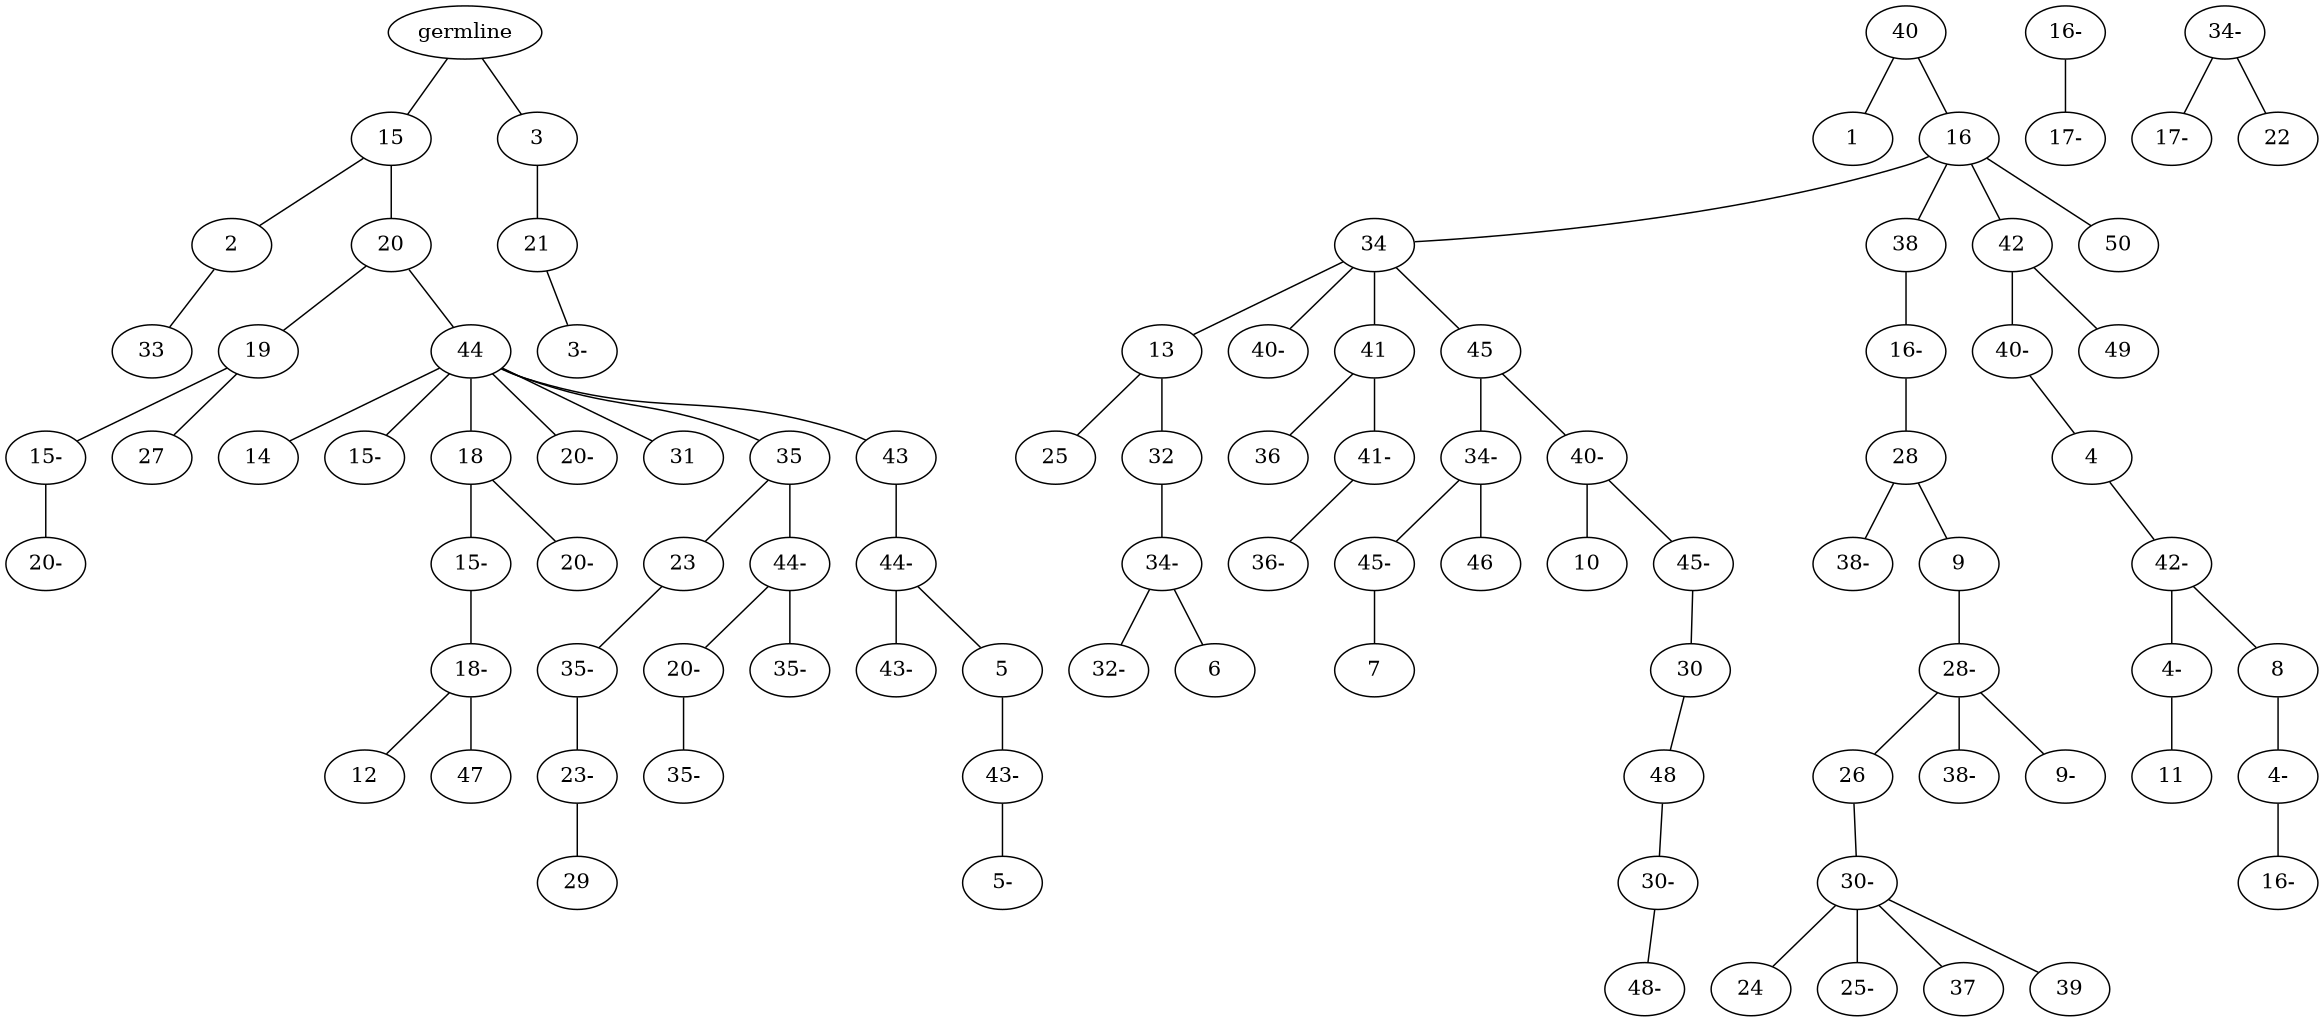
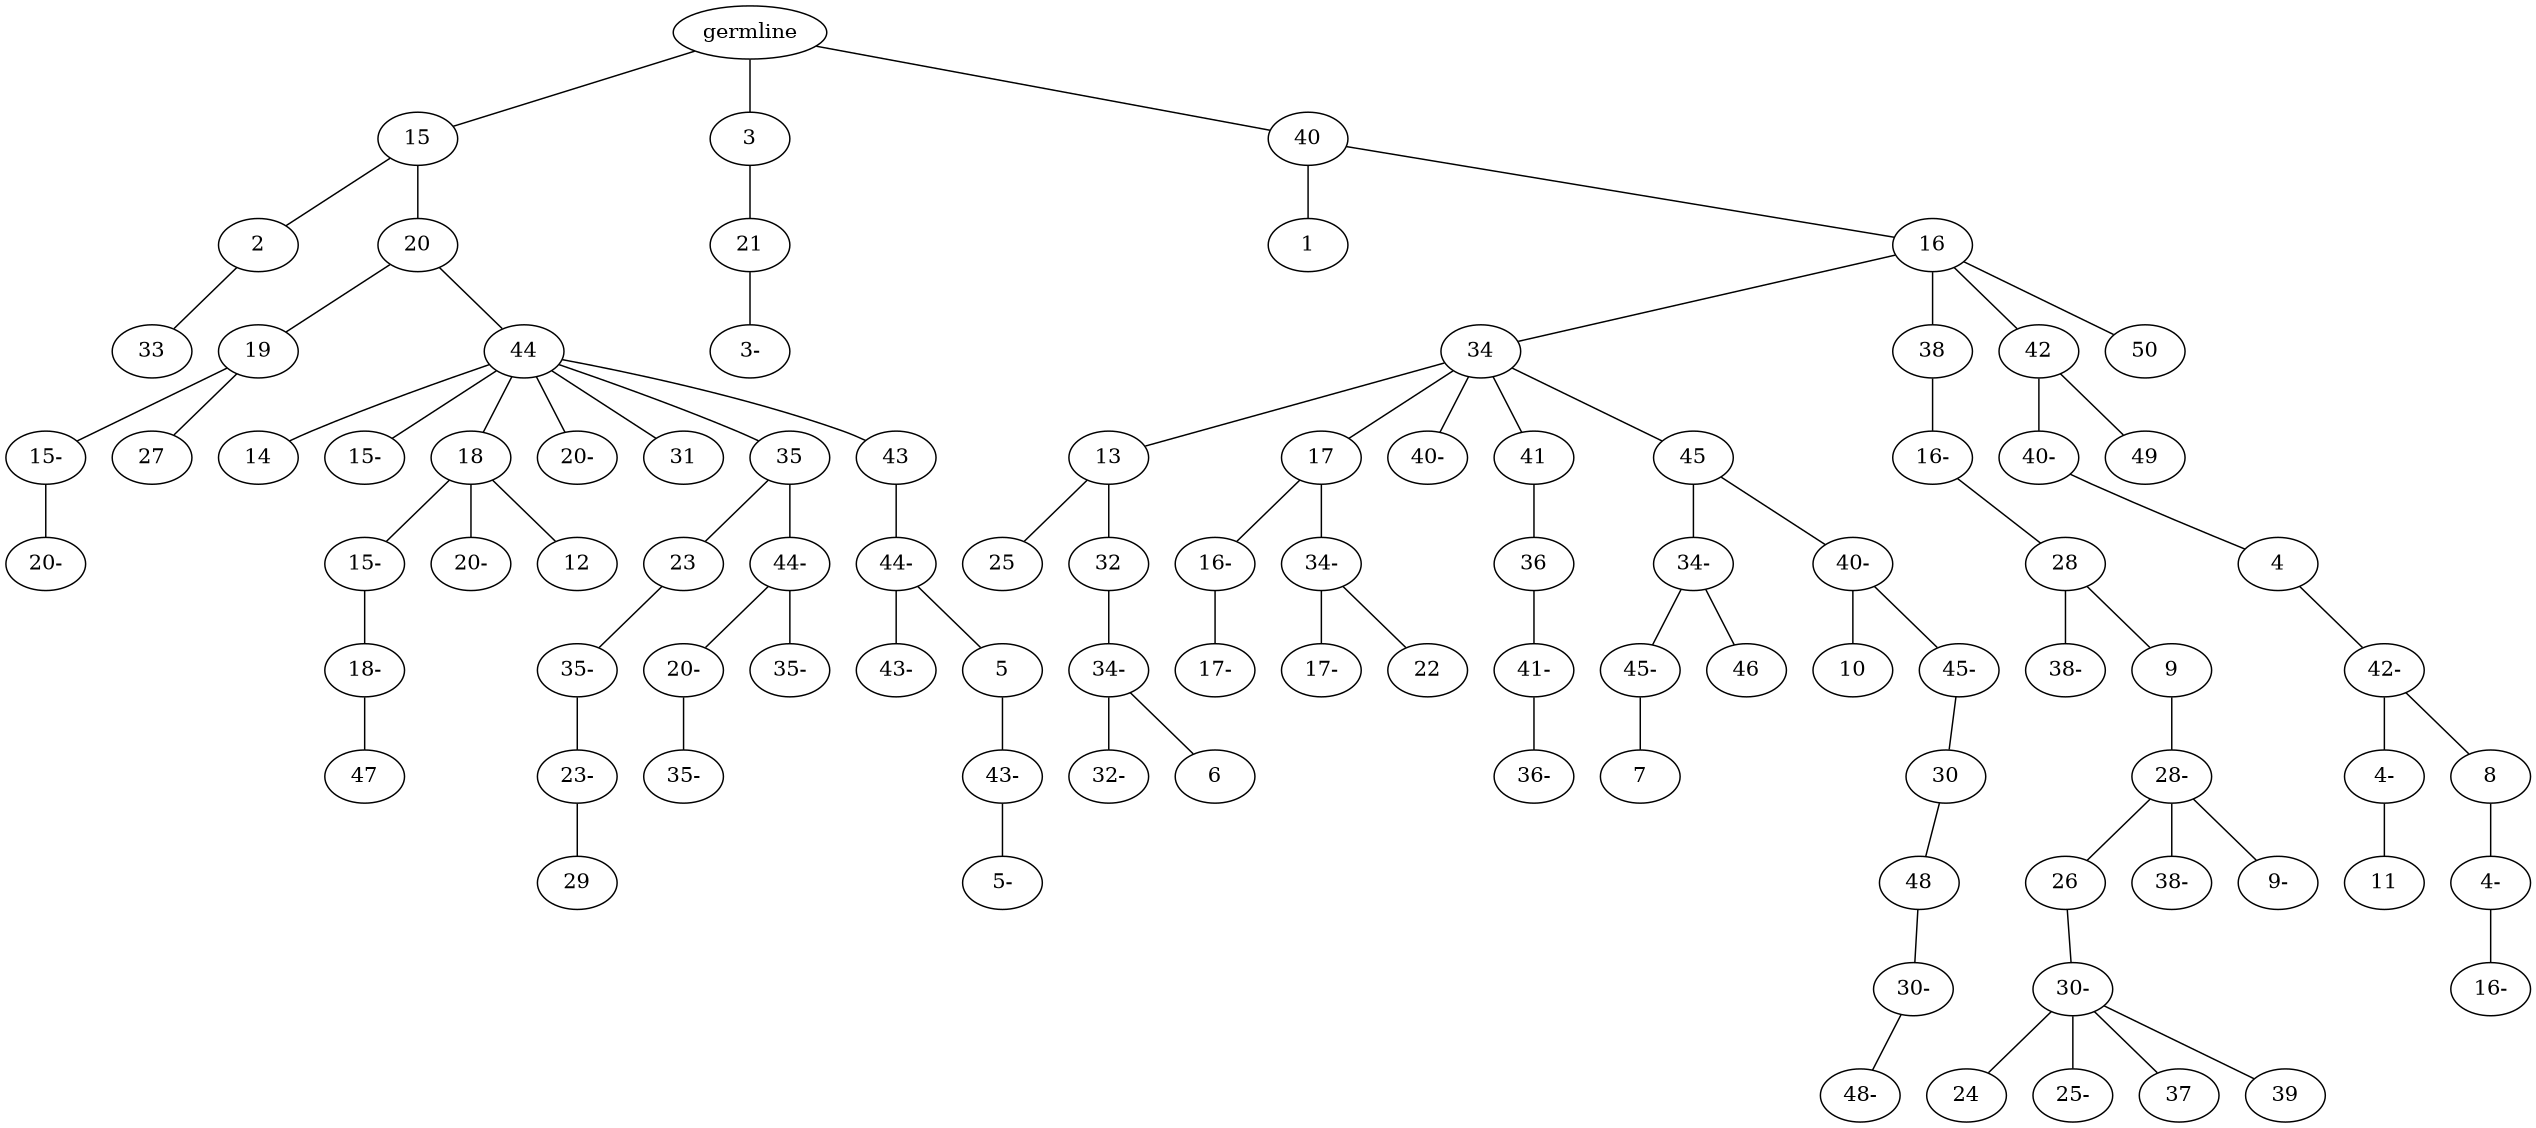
edge "germline" -- "40": added
edge "41" -- "41-": now "36" -- "41-"
node "17": added
edge "18-" -- "12": now "18" -- "12"
